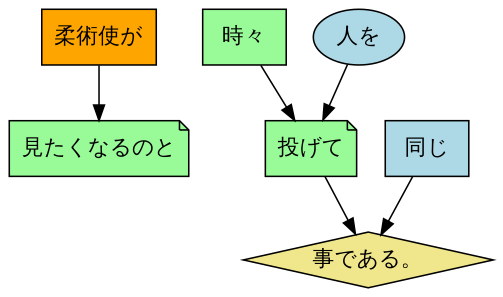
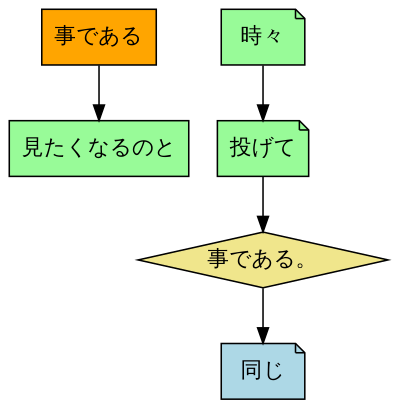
node "柔術使が": label "柔術使が" -> "事である"
node "時々": shape box -> note
node "人を": removed
node "見たくなるのと": shape note -> box
node "同じ": shape box -> note
edge "同じ" -> "事である。": reversed
